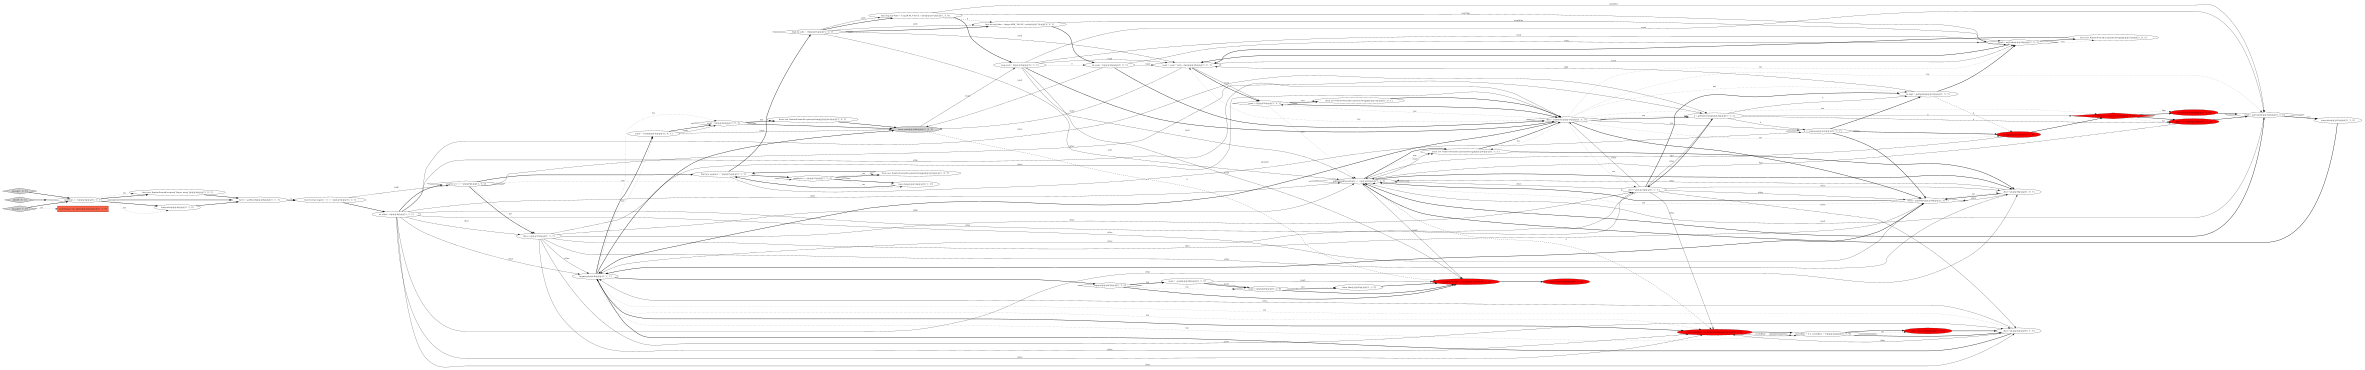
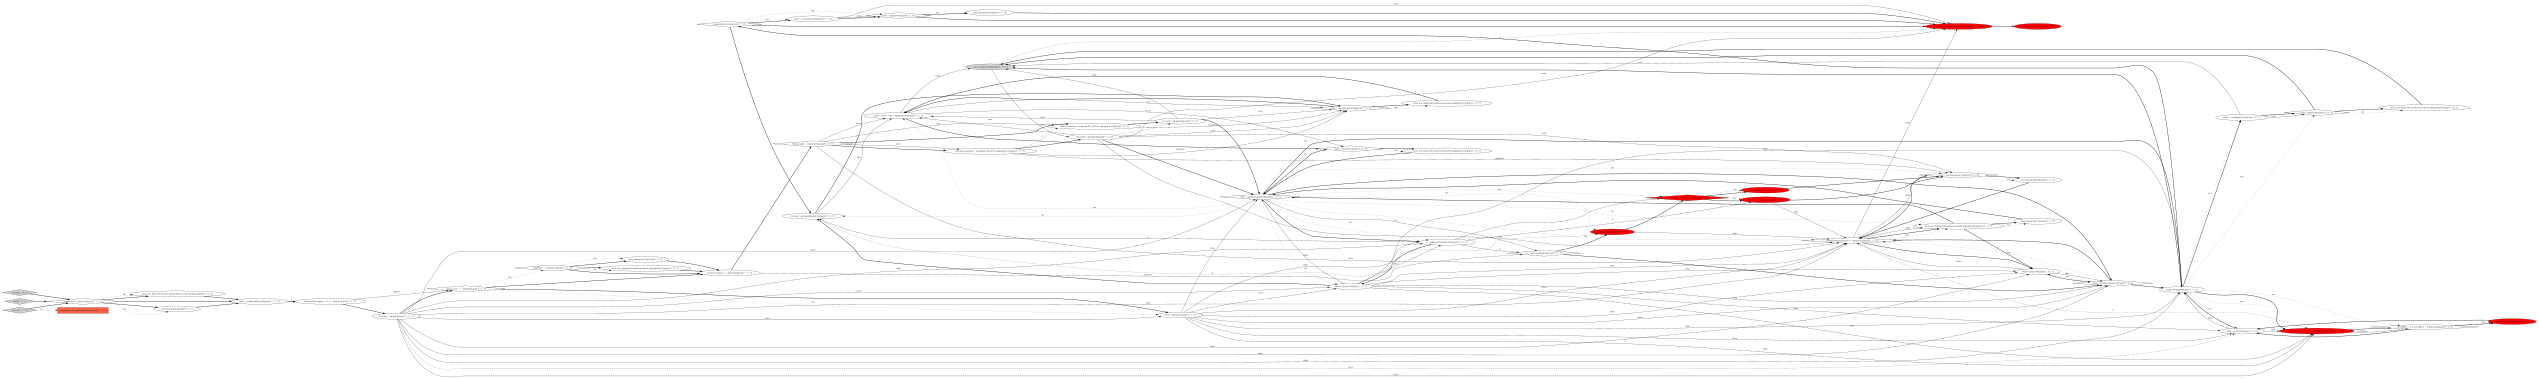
edge "b == separator@@@22@@@['1', '1', '1']" -> "int digit = getDigit(b)@@@25@@@['1', '0', '1']": now "!negative@@@47@@@['0', '1', '0']" -> "int digit = getDigit(b)@@@25@@@['1', '0', '1']"
edge "result > 0@@@30@@@['1', '0', '1']" -> "getDigit(getByte(offset)) == -1@@@35@@@['1', '1', '1']": now "offset < numBytes@@@19@@@['1', '1', '1']" -> "getDigit(getByte(offset)) == -1@@@35@@@['1', '1', '1']"
edge "negative || b == '+'@@@9@@@['1', '1', '1']" -> "b = getByte(offset)@@@20@@@['1', '1', '1']": now "offset++@@@10@@@['1', '1', '1']" -> "b = getByte(offset)@@@20@@@['1', '1', '1']"
edge "final byte separator = '.'@@@15@@@['1', '1', '1']" -> "numBytes == 1@@@11@@@['1', '1', '1']": reversed
edge "final boolean negative = b == '-'@@@7@@@['1', '1', '1']" -> "negative || b == '+'@@@9@@@['1', '1', '1']": label "result" -> "negative"
node "return false@@@37@@@['0', '1', '0']": added
edge "int offset = 0@@@8@@@['1', '1', '1']" -> "offset++@@@45@@@['0', '1', '0']": style solid -> dashed
